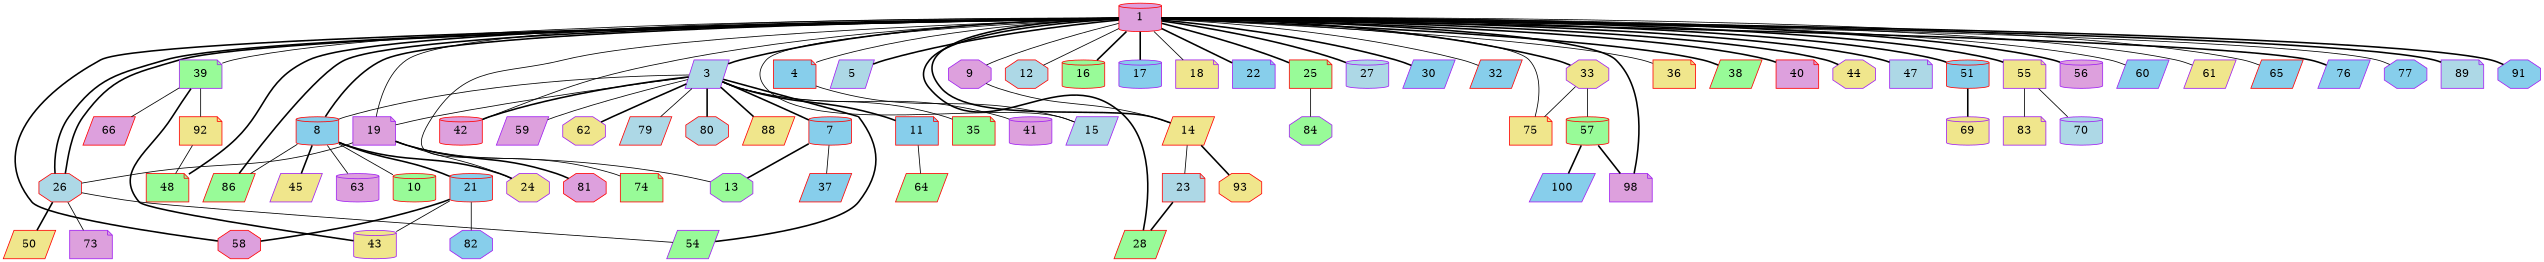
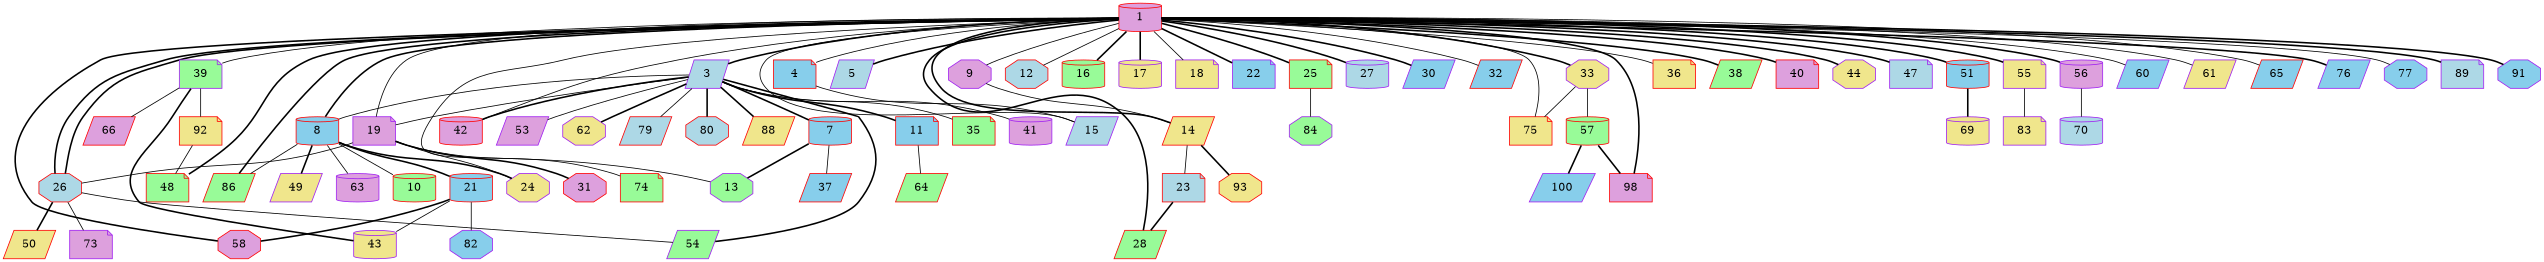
node "17": fillcolor skyblue -> khaki
edge "55" -- "70": now "56" -- "70"
node "59": label "59" -> "53"
node "45": label "45" -> "49"
node "81": label "81" -> "31"
node "98": color purple -> red
